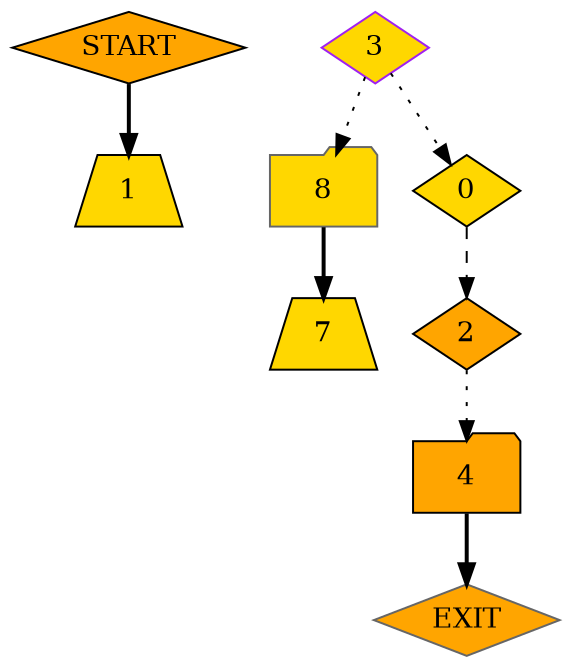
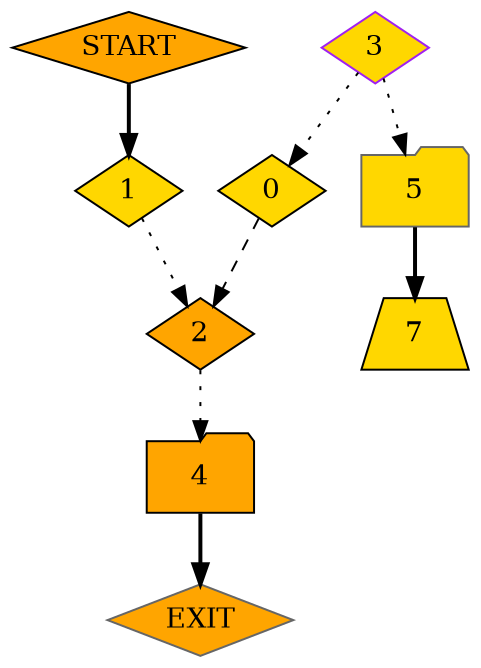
node "1": shape trapezium -> diamond
node "8": label "8" -> "5"
edge "1" -> "2": added
